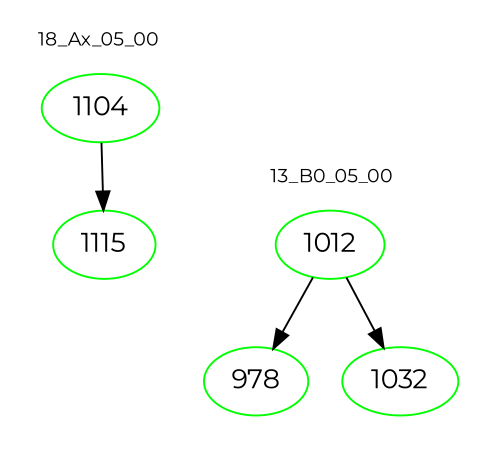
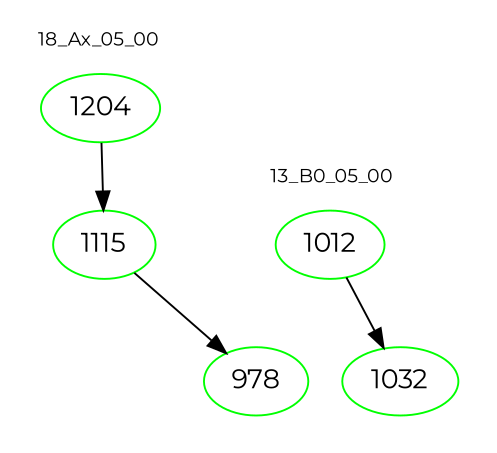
node "1104": label "1104" -> "1204"
edge "1012" -> "978": now "1115" -> "978"
